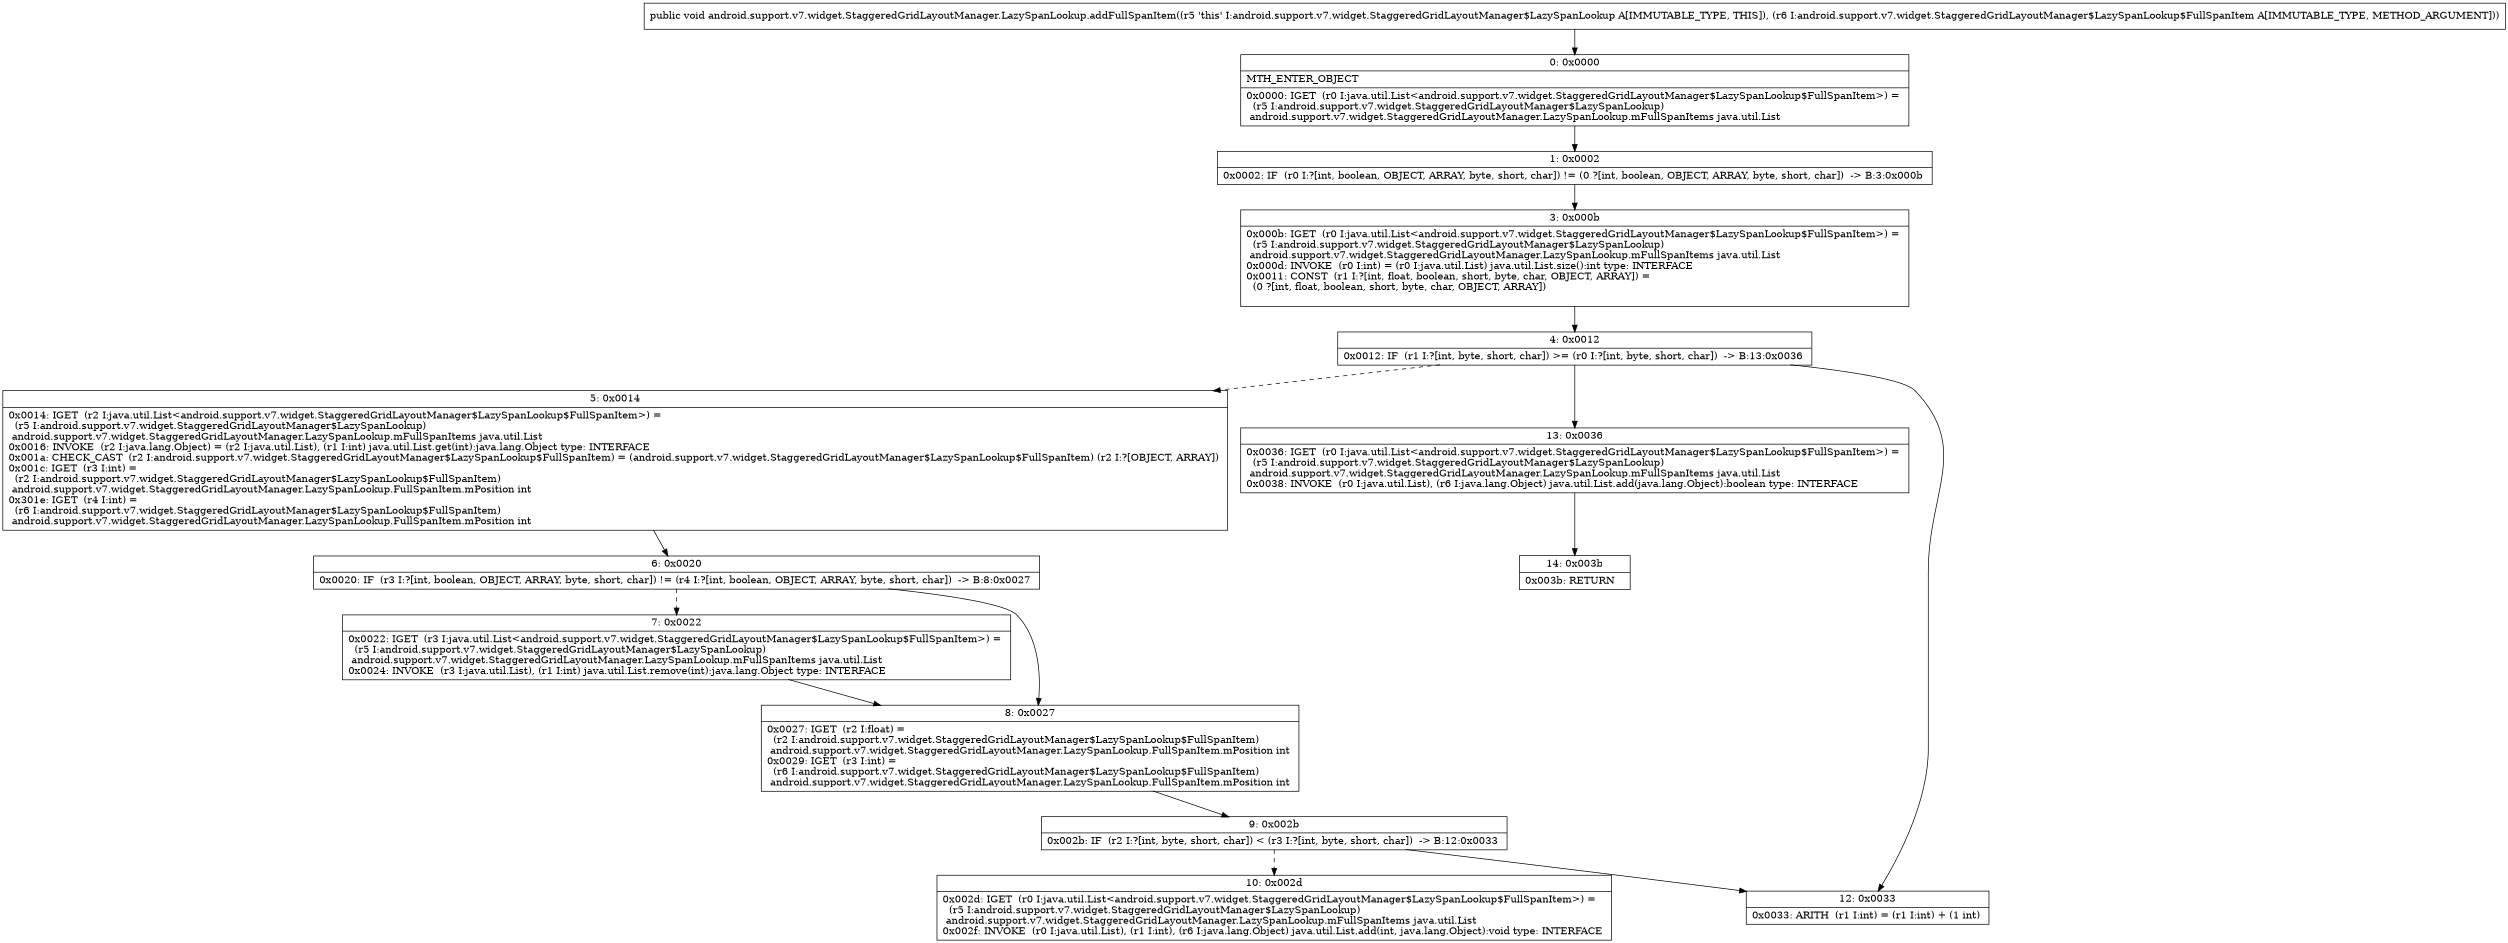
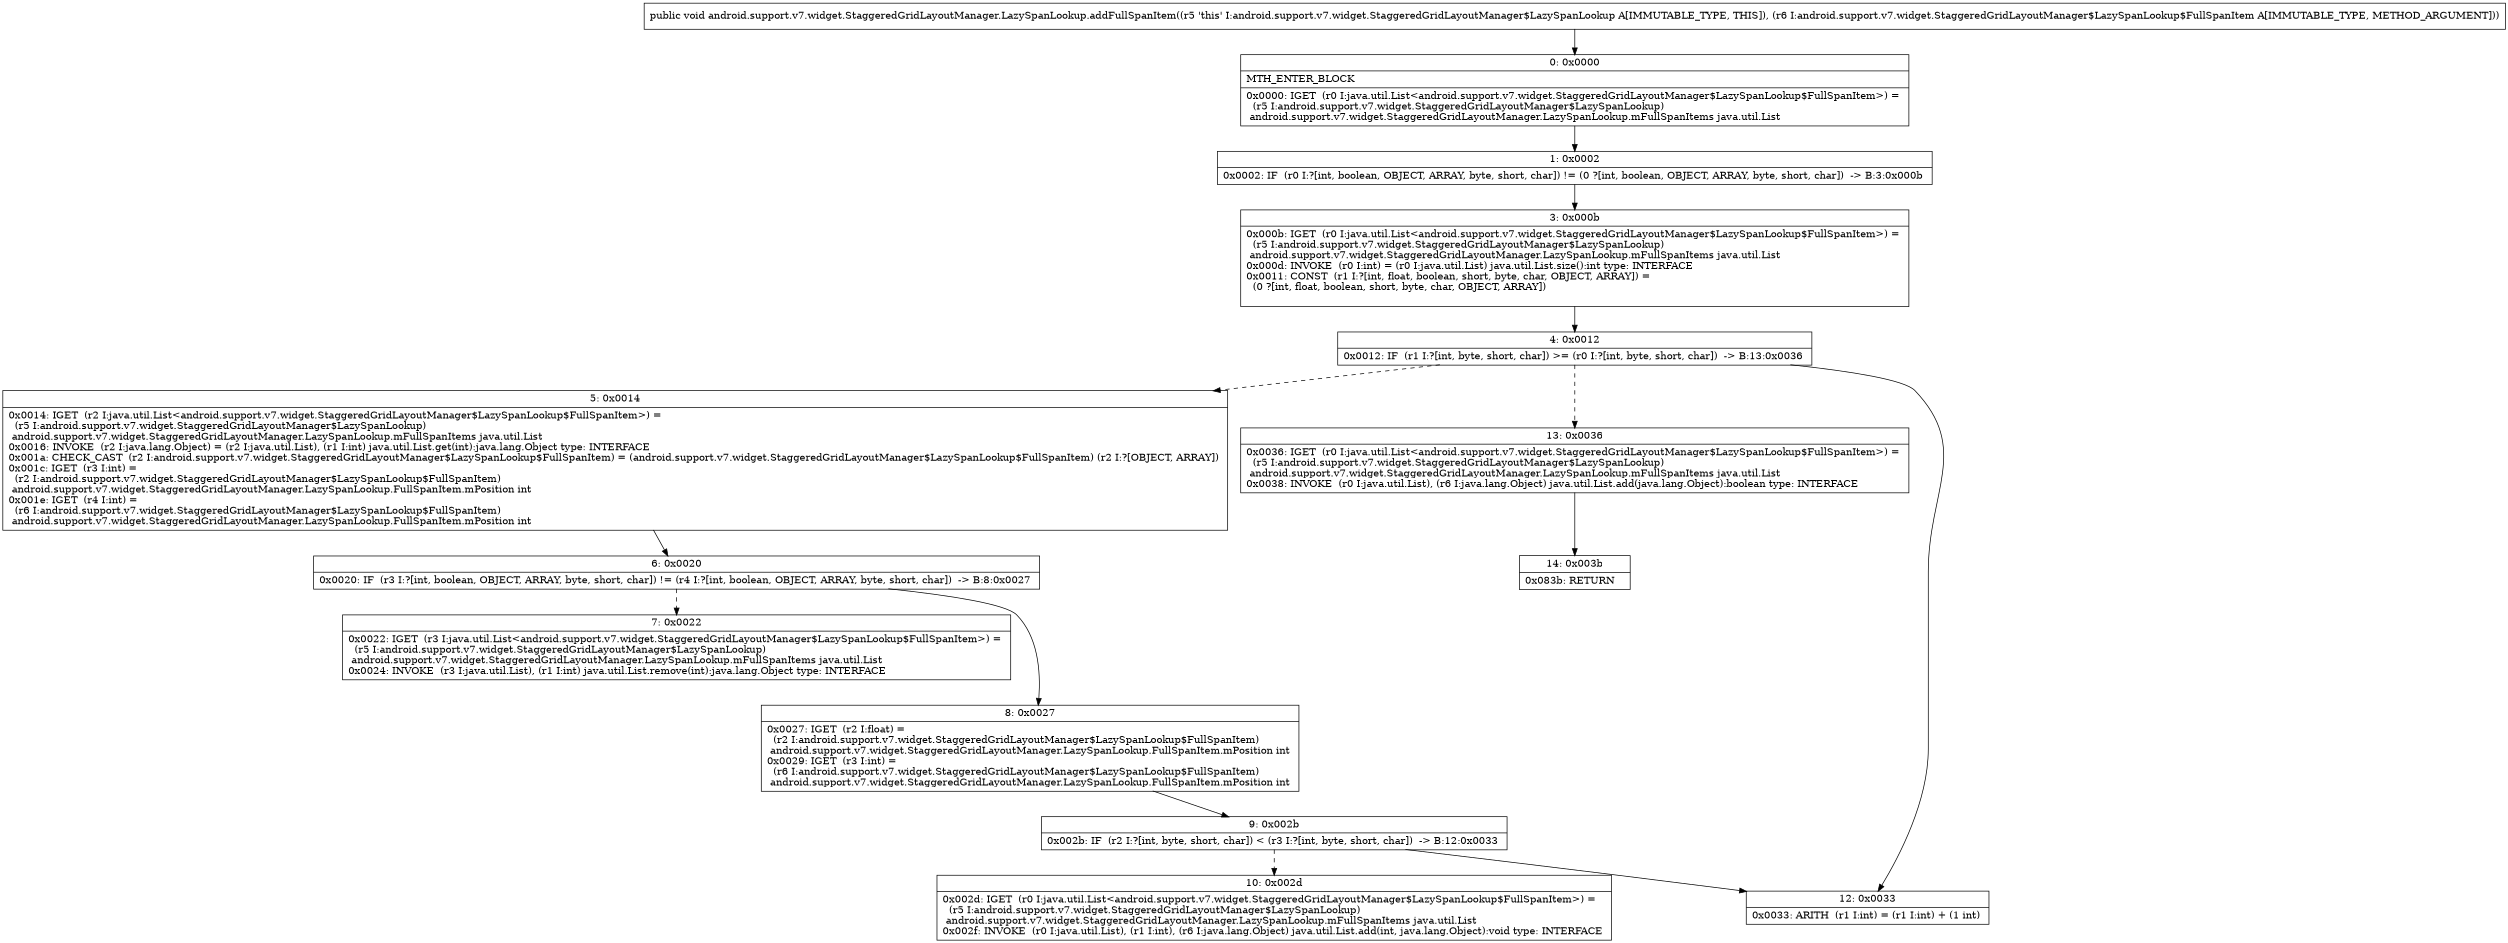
node "0: 0x0000": text "MTH_ENTER_OBJECT" -> "MTH_ENTER_BLOCK"
edge "4: 0x0012" -> "13: 0x0036": style solid -> dashed
node "5: 0x0014": text "0x301e: IGET  (r4 I:int) =" -> "0x001e: IGET  (r4 I:int) ="
node "14: 0x003b": text "0x003b: RETURN" -> "0x083b: RETURN"
edge "7: 0x0022" -> "8: 0x0027": removed
